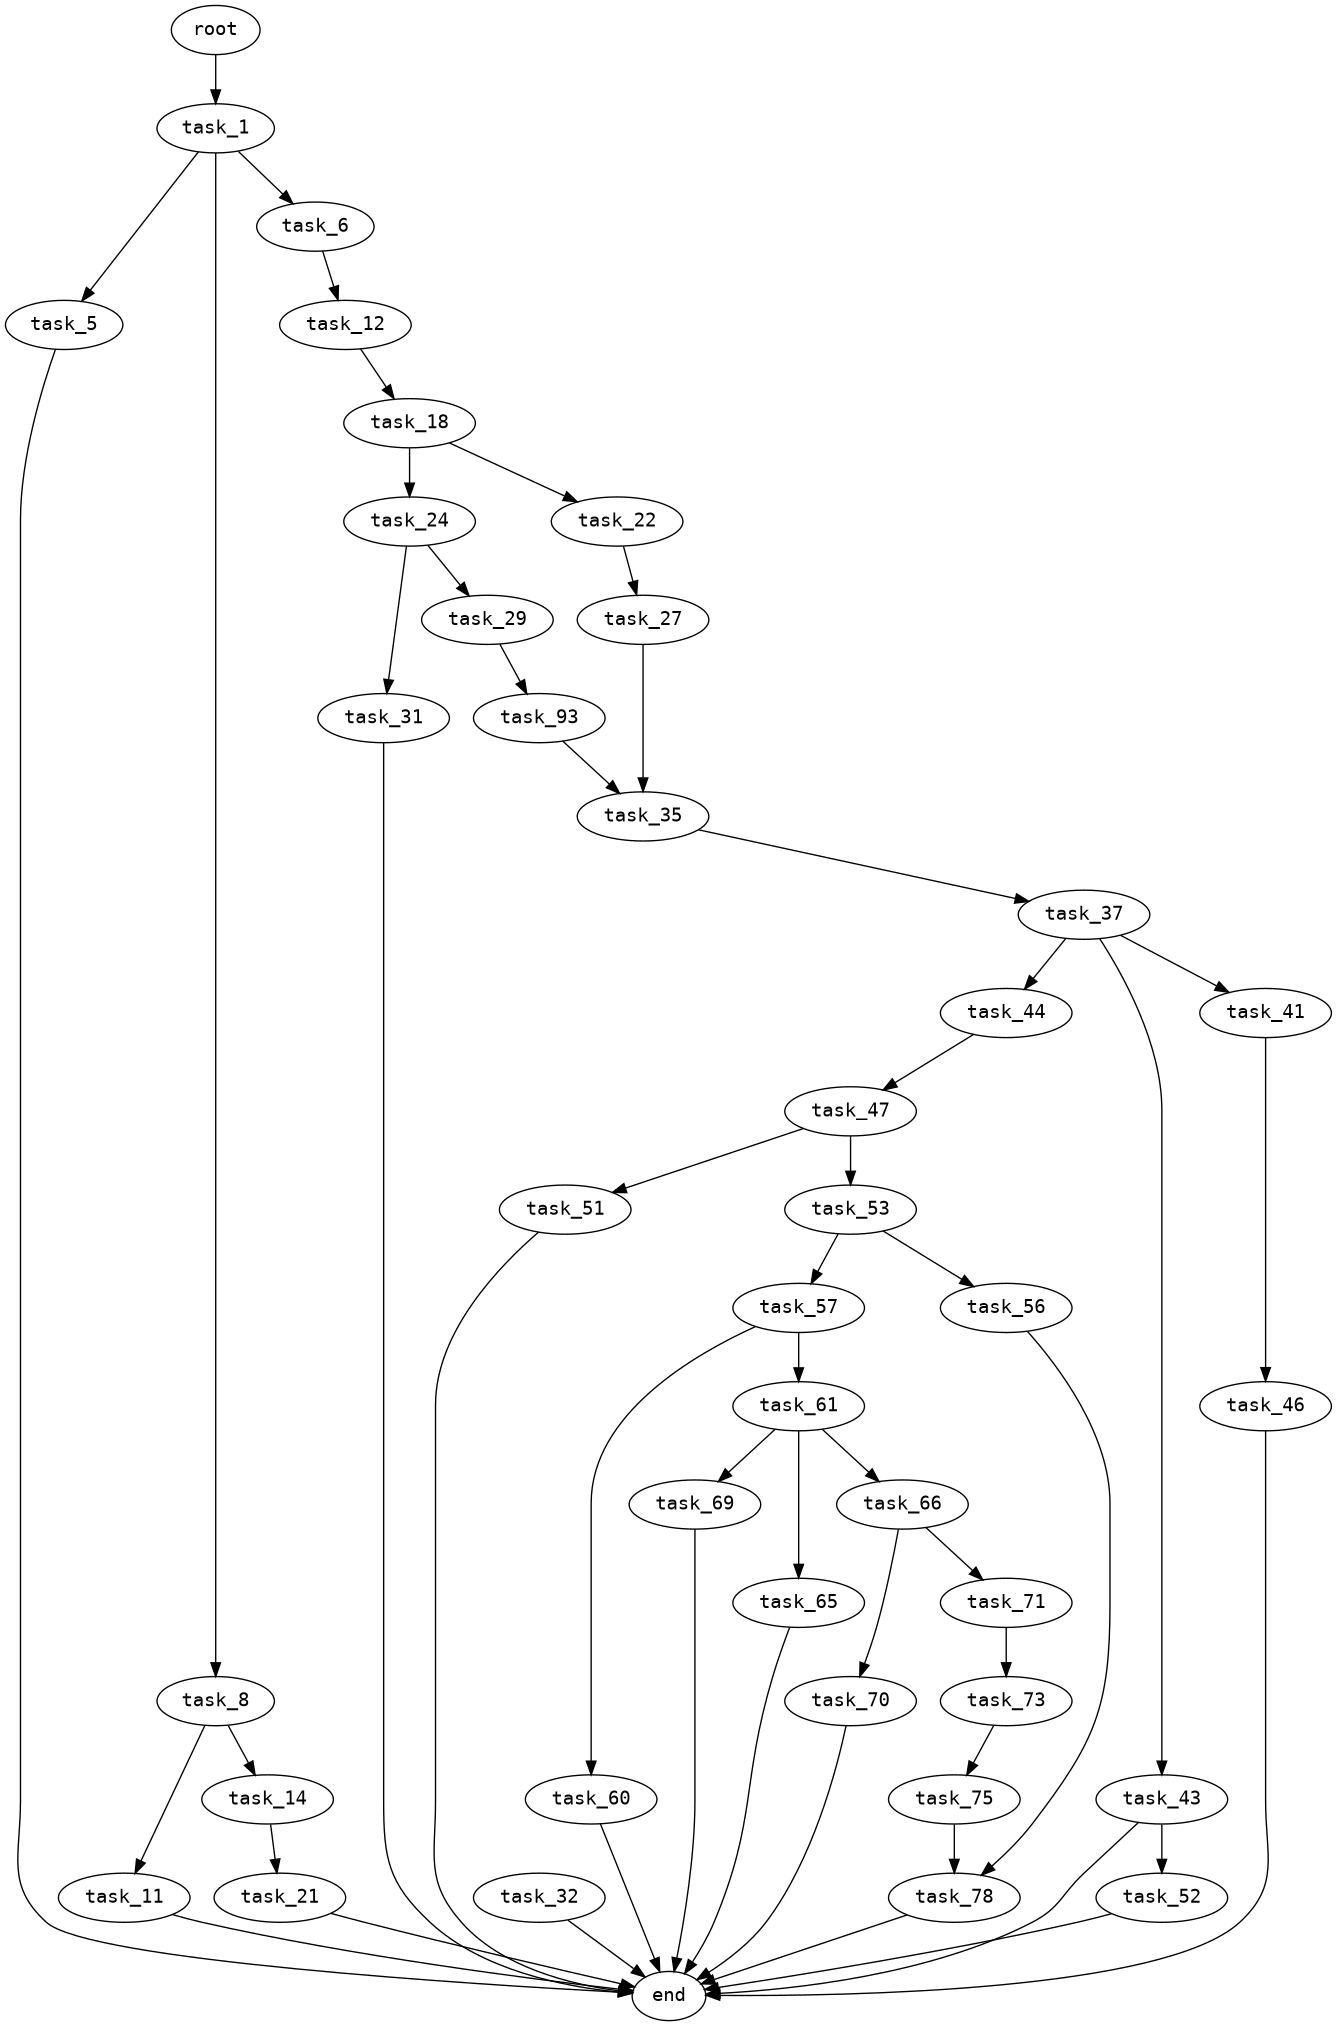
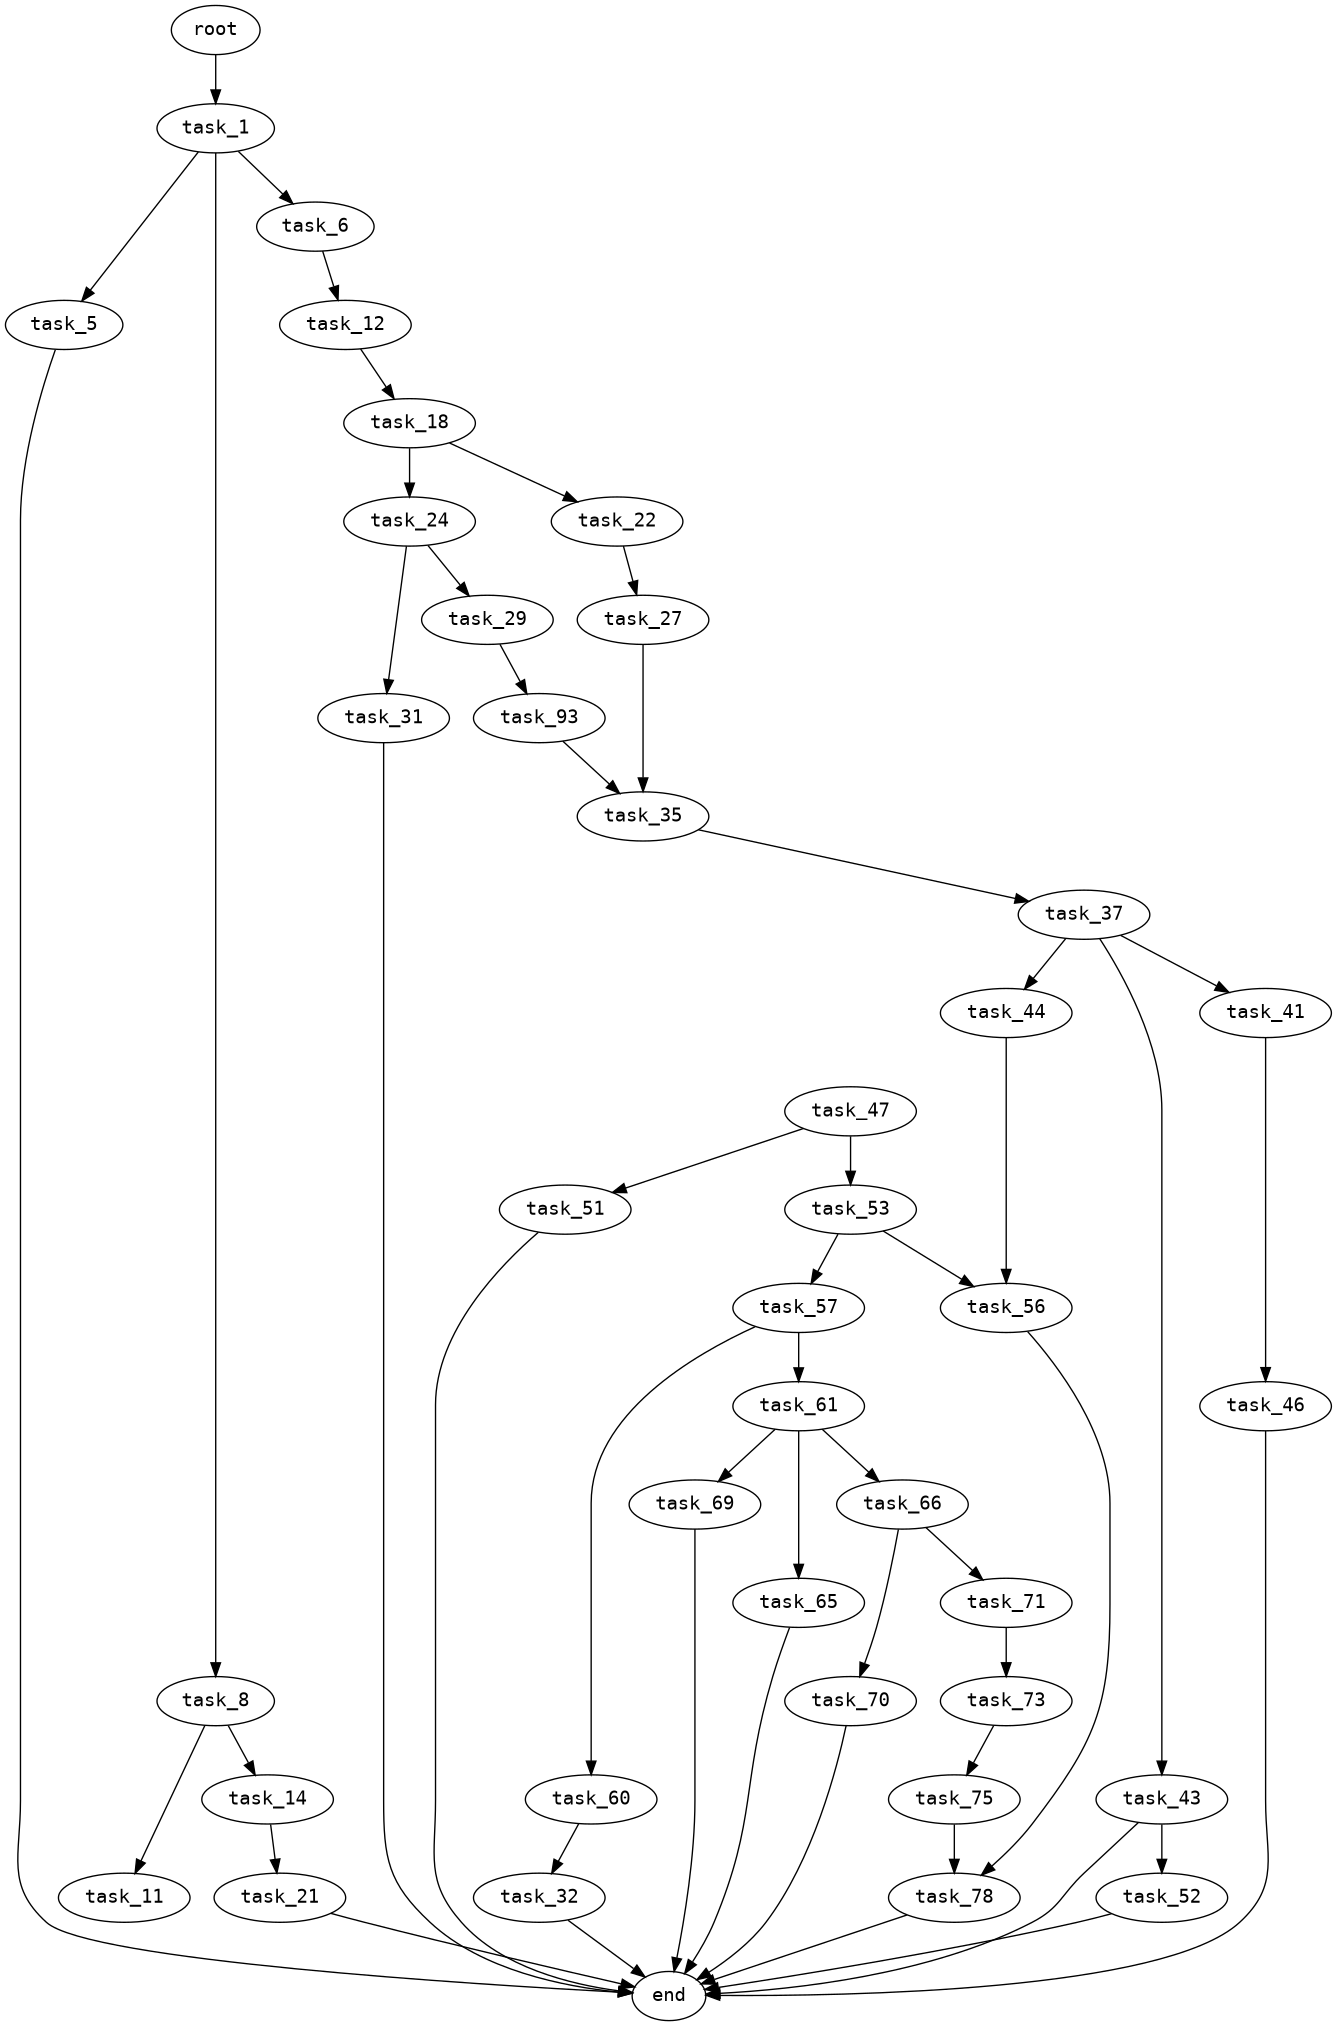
edge "task_44" -> "task_47": now "task_44" -> "task_56"
edge "task_60" -> "end": now "task_60" -> "task_32"
edge "task_11" -> "end": removed
